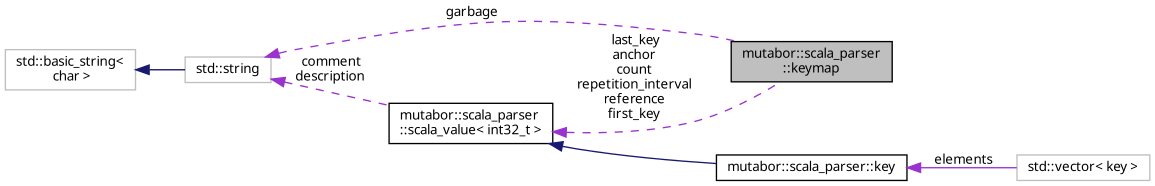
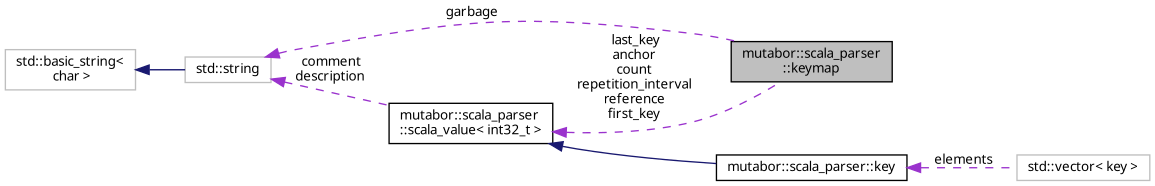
edge "std::vector< key >" -> "mutabor::scala_parser::key": style solid -> dashed
